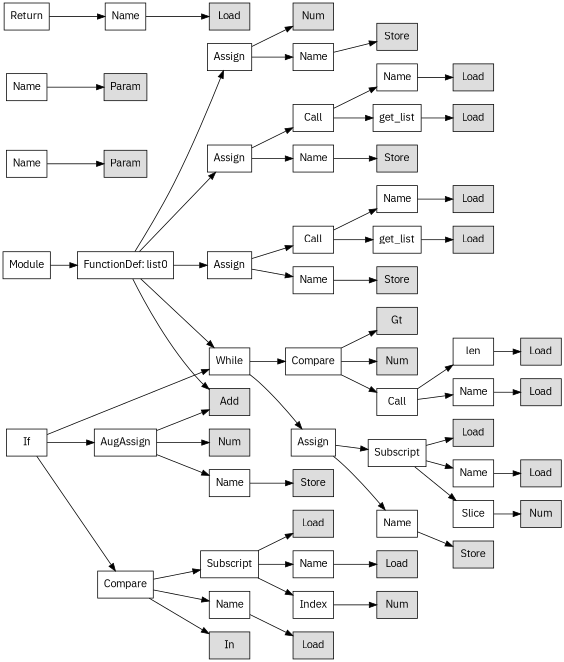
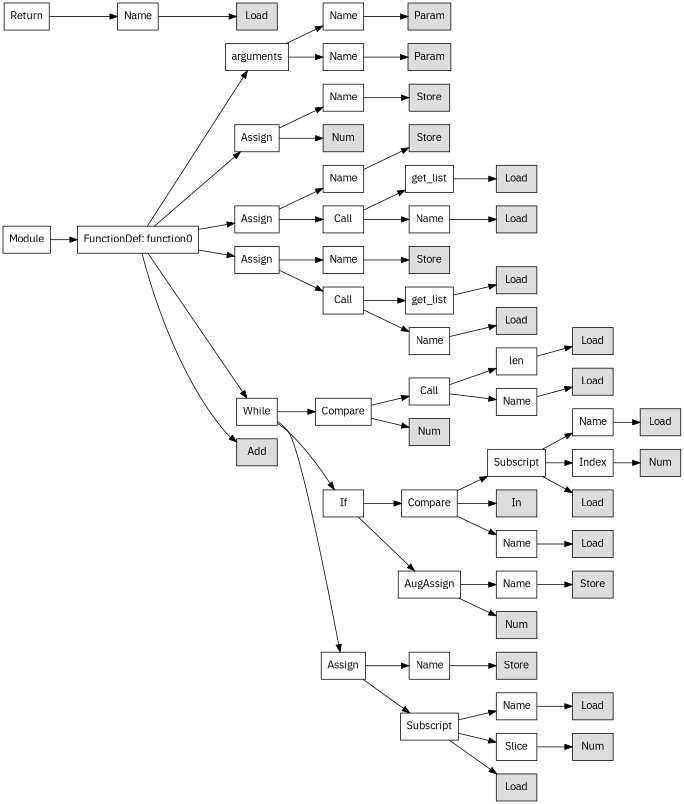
node "arguments": added
node "FunctionDef: list0": label "FunctionDef: list0" -> "FunctionDef: function0"
node "Gt": removed
edge "If" -> "While": reversed
edge "AugAssign" -> "Add": removed
